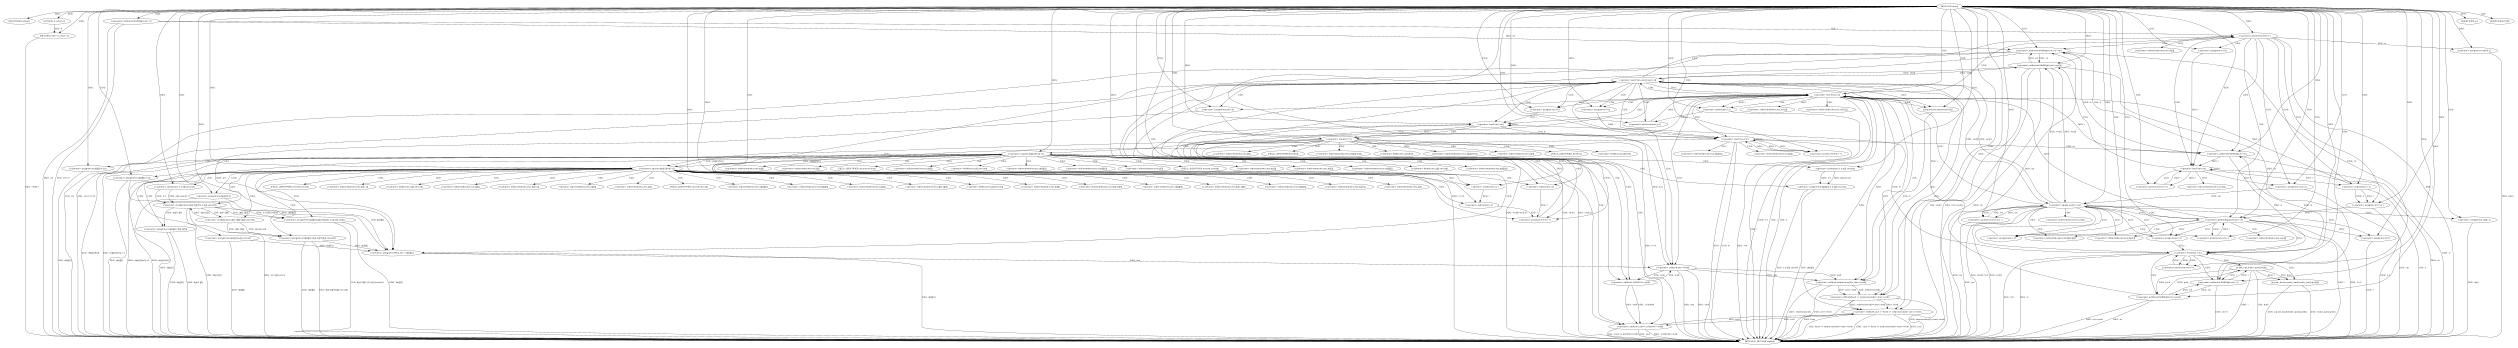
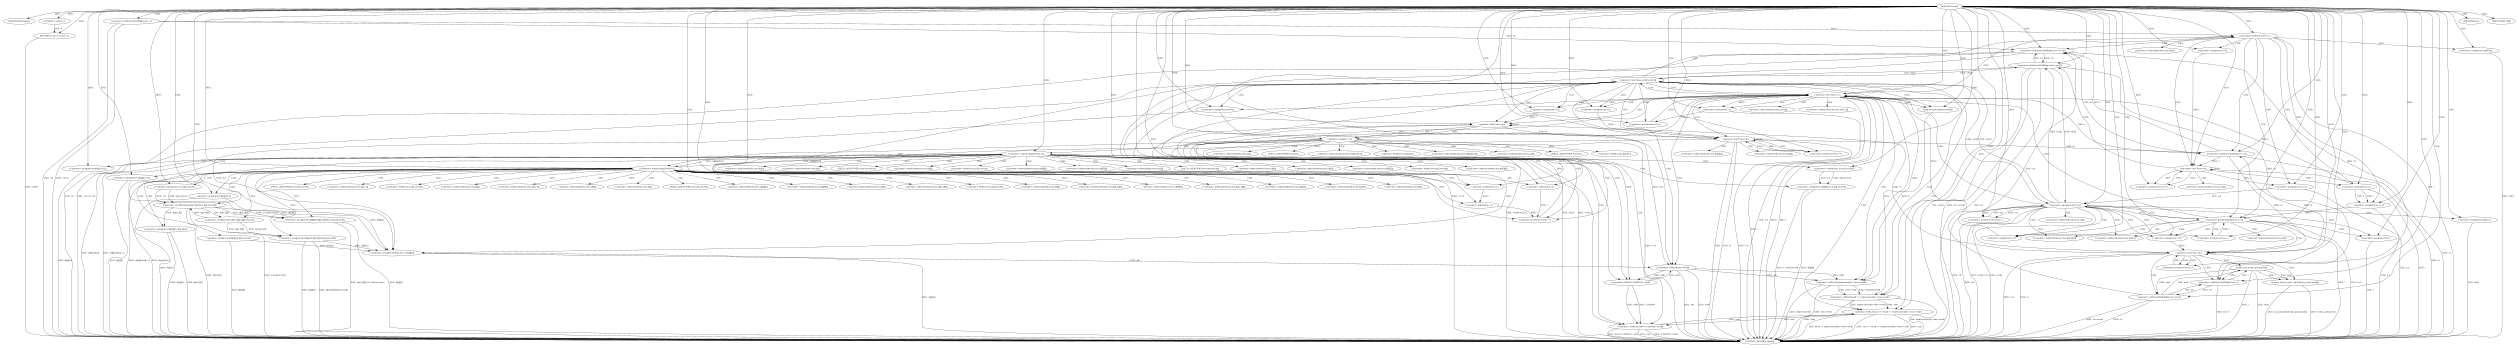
edge "(<operator>.postDecrement,t--)" -> "(<operator>.assignment,ok[n]=1)": label "DDG: m" -> "CDG: "
node "(METHOD_RETURN,signed)": label "(METHOD_RETURN,signed)" -> "(LITERAL_RETURN,signed)"
